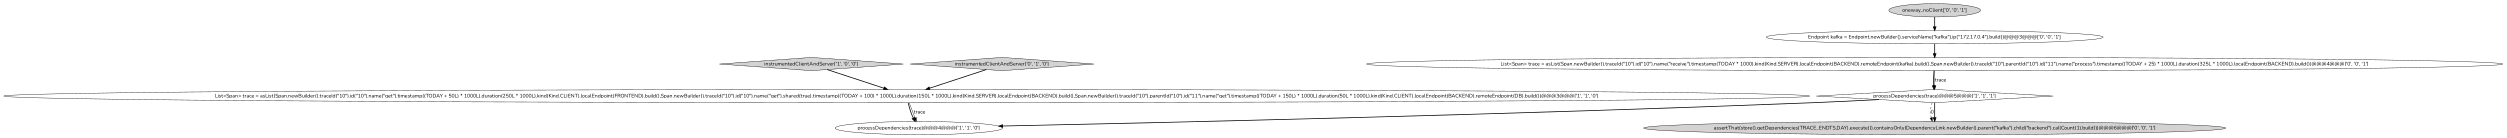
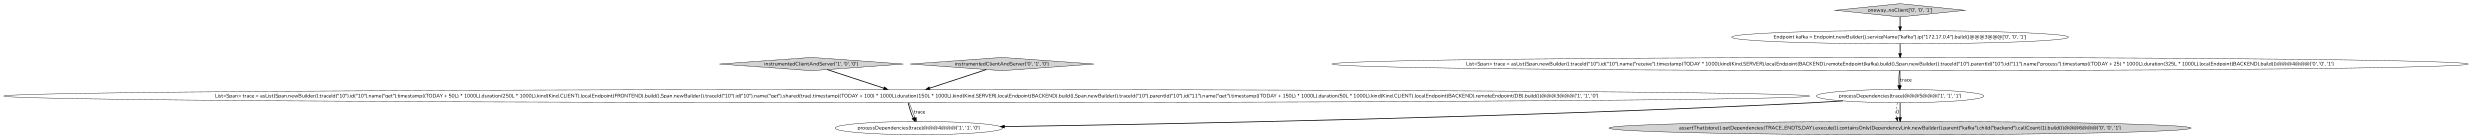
node "oneway_noClient['0', '0', '1']": shape ellipse -> diamond
node "processDependencies(trace)@@@5@@@['1', '1', '1']": shape diamond -> ellipse
